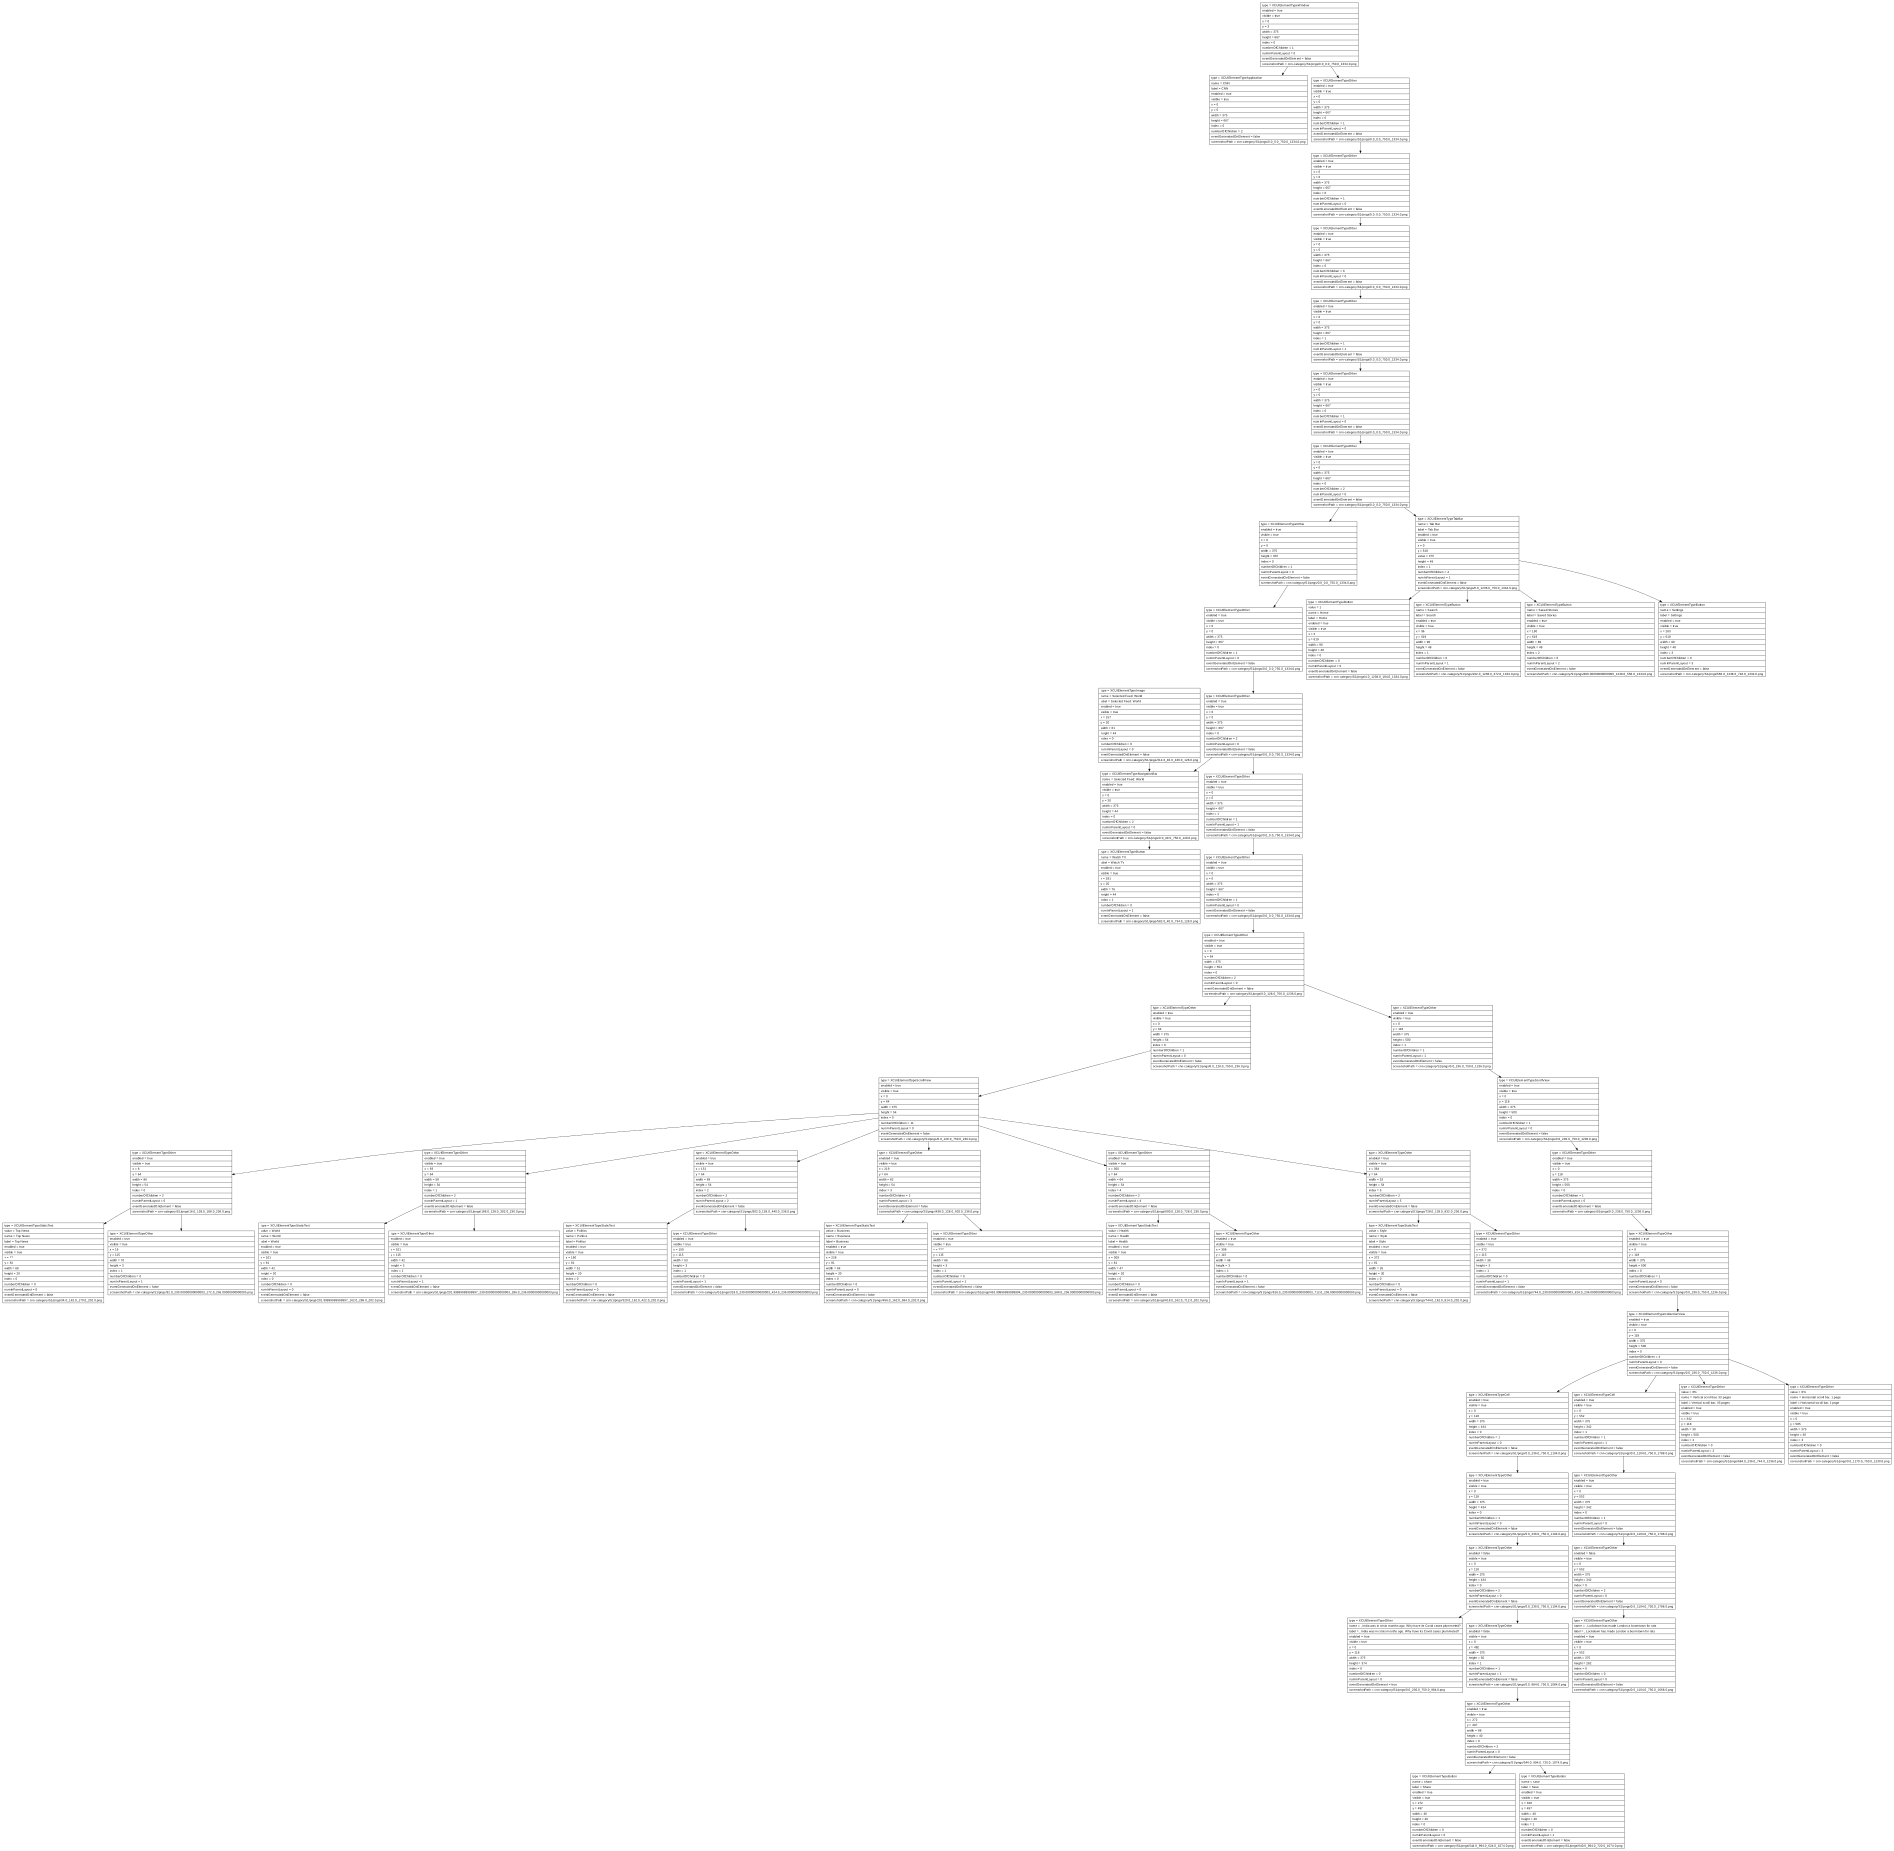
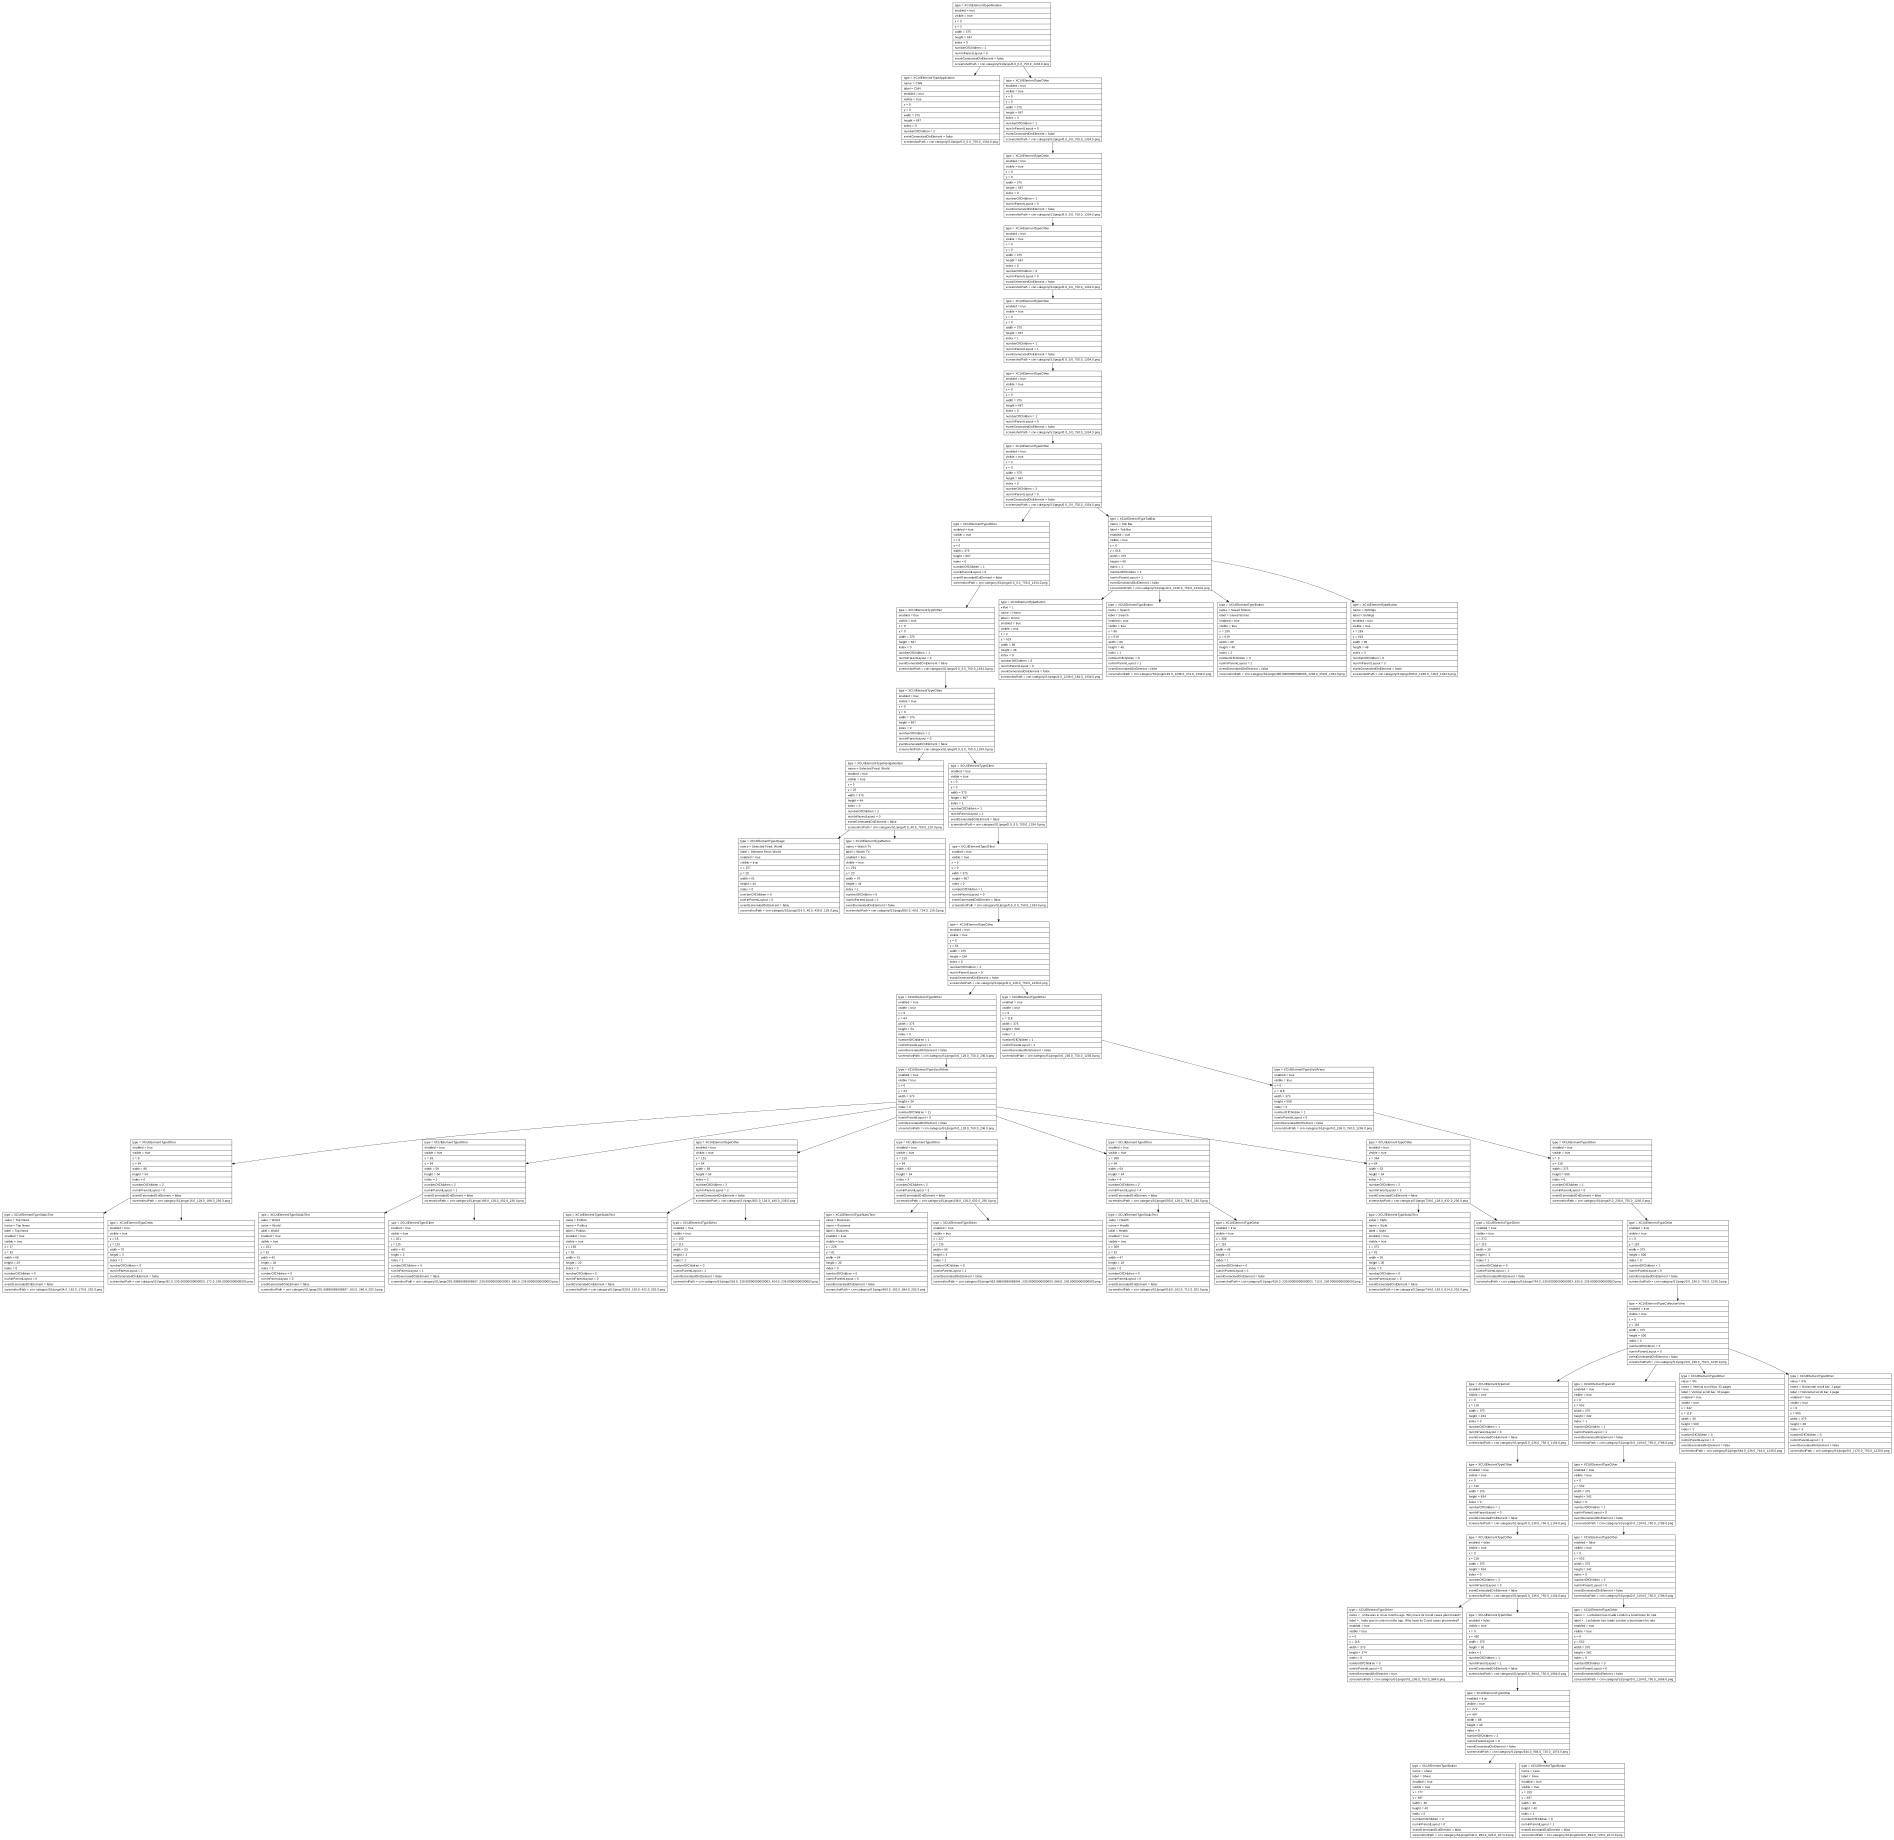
node "type = XCUIElementTypeTabBar": text "value = 375" -> "width = 375"
edge "type = XCUIElementTypeImage" -> "type = XCUIElementTypeNavigationBar": reversed
